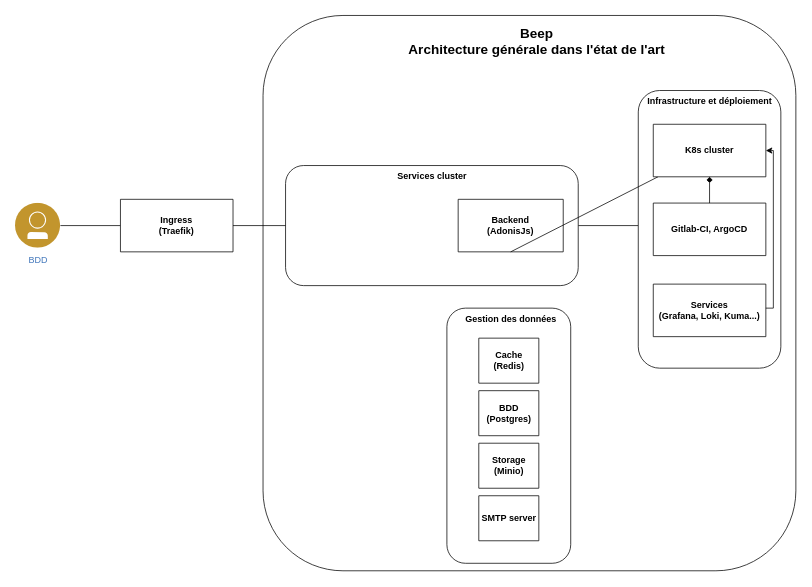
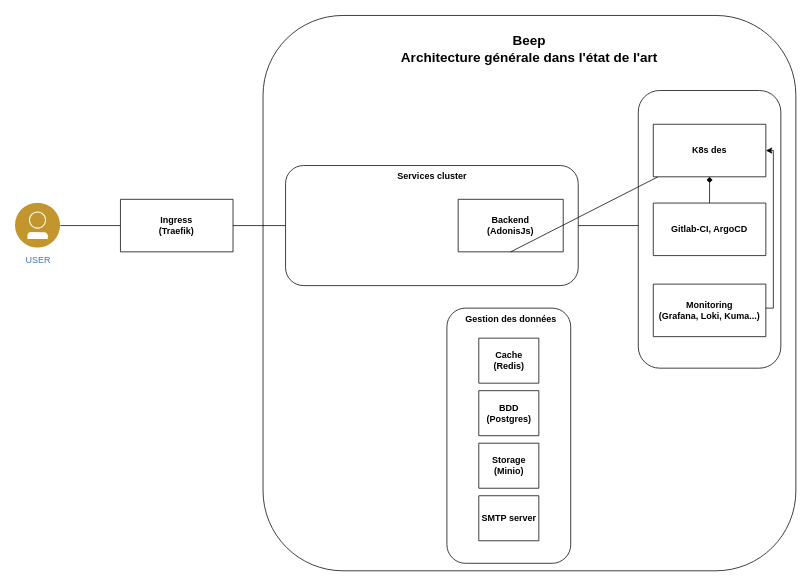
node "Beep Architecture générale dans l'état de l'art": moved (537, 42) -> (529, 49)
node "Infrastructure et déploiement": removed
node "K8s cluster": label "K8s cluster" -> "K8s des"
node "BDD": label "BDD" -> "USER"
node "Services (Grafana, Loki, Kuma...)": label "Services (Grafana, Loki, Kuma...)" -> "Monitoring (Grafana, Loki, Kuma...)"
